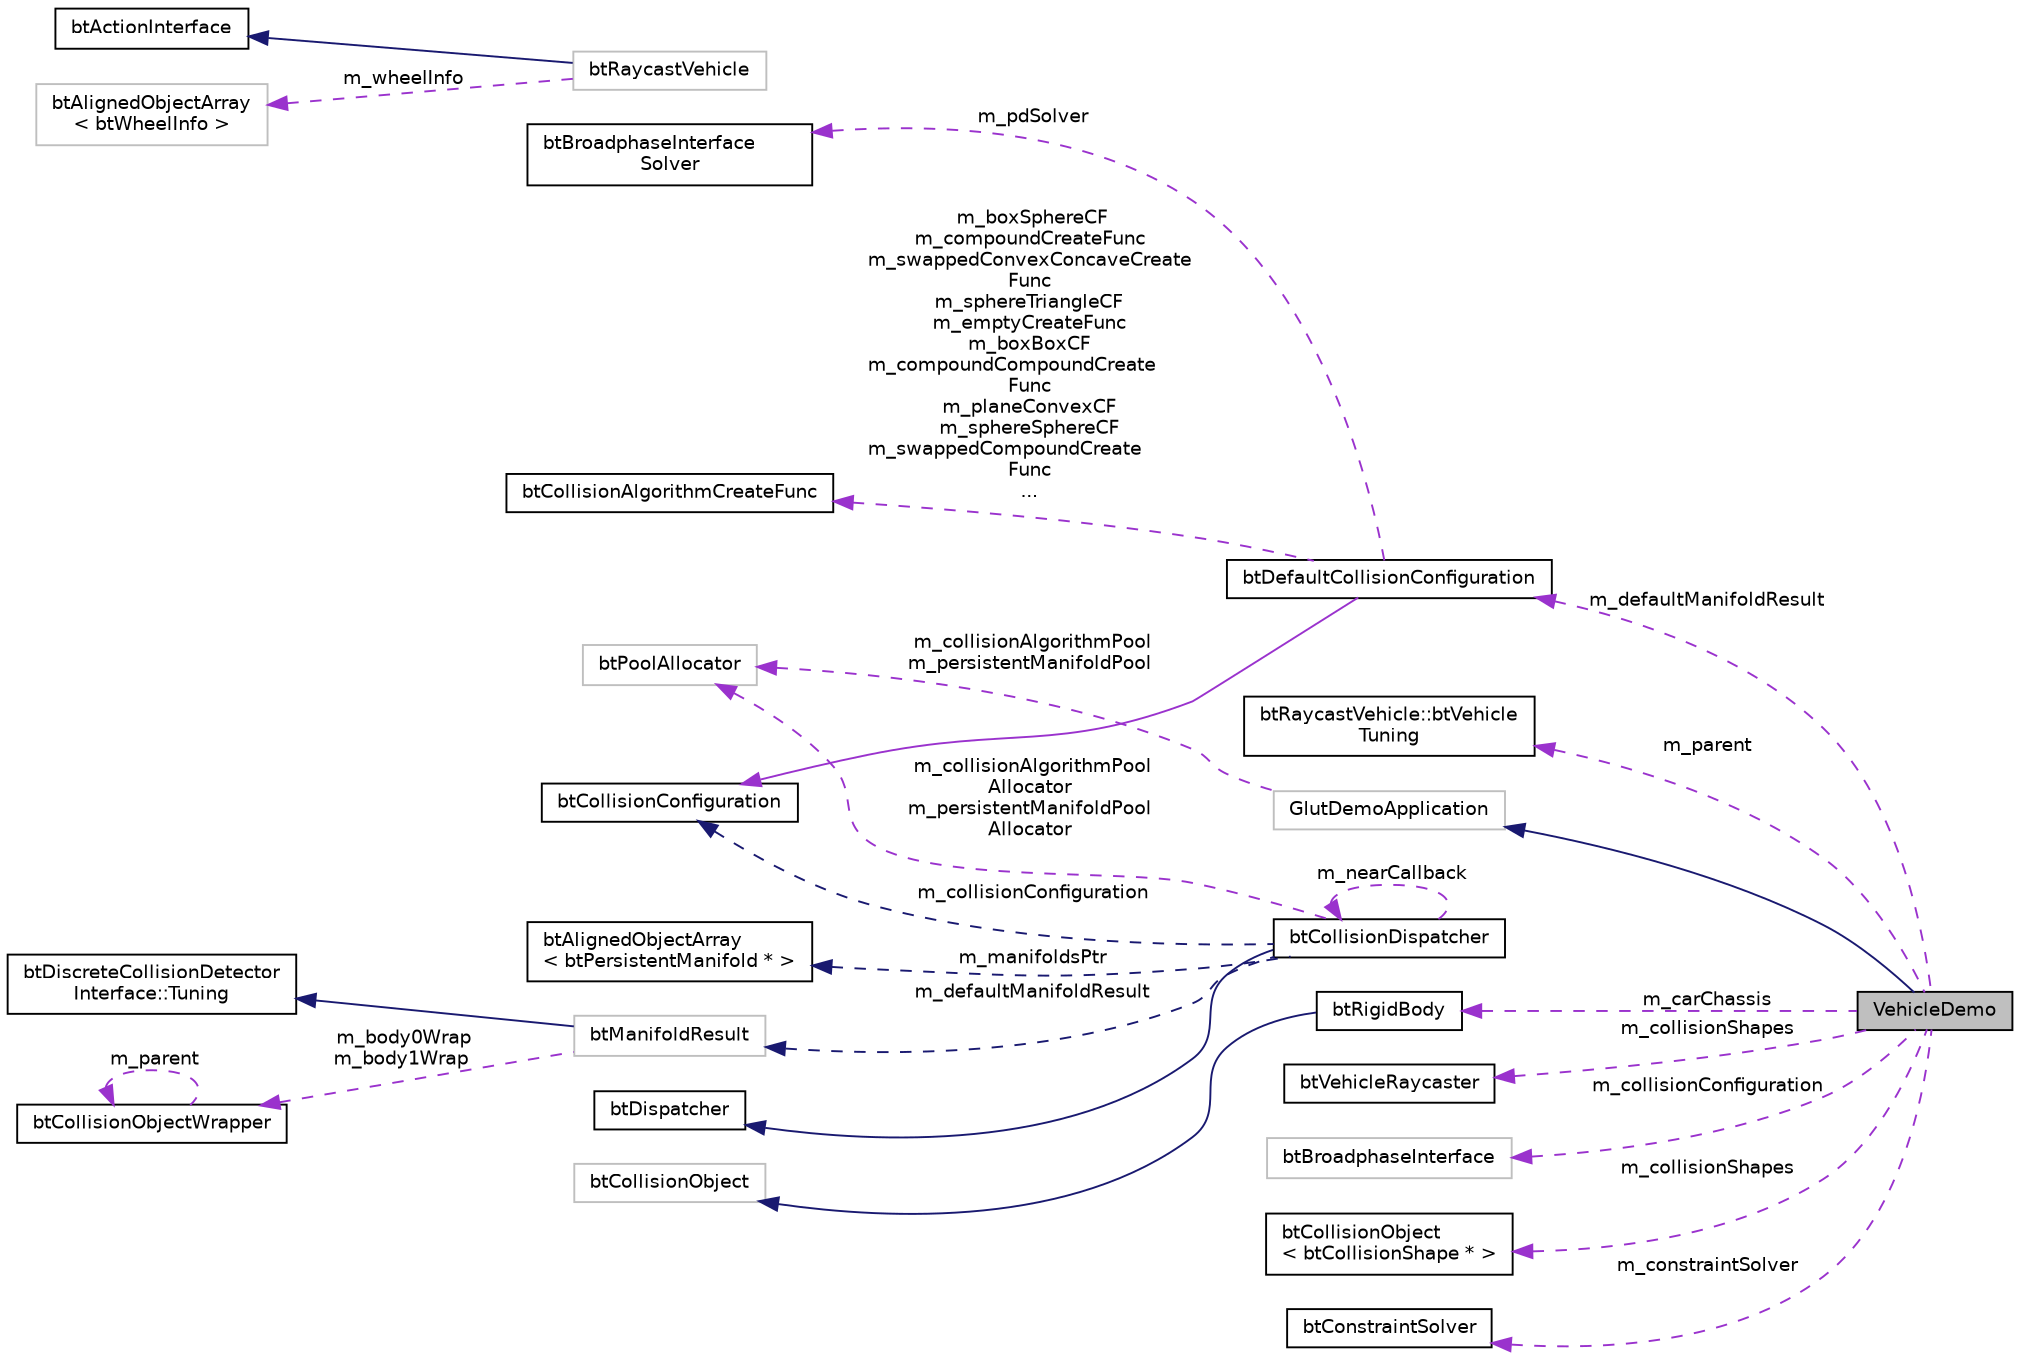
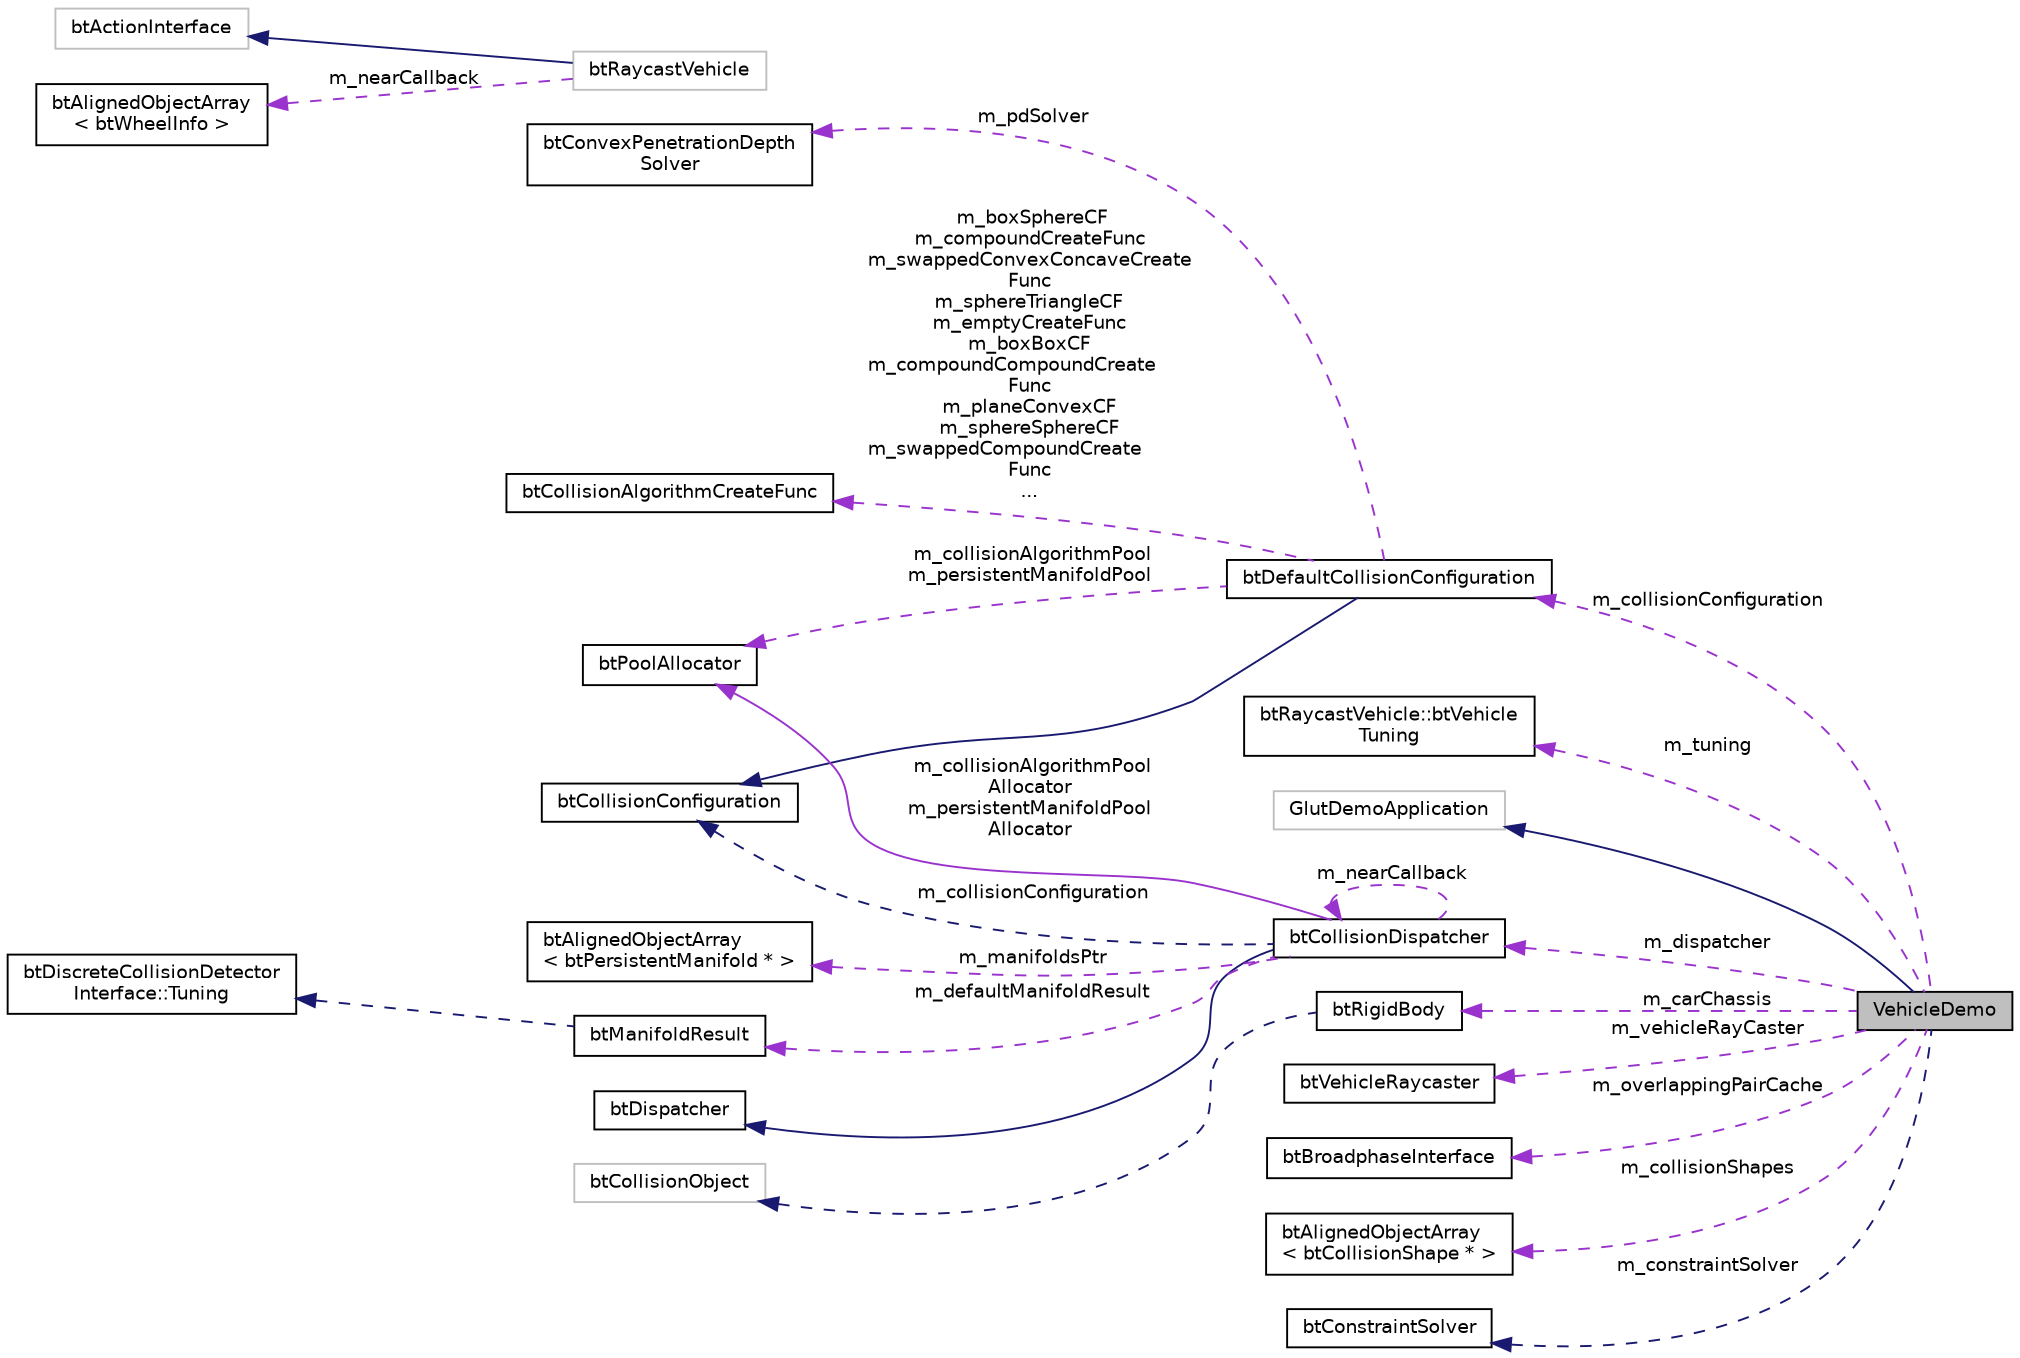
node "btActionInterface": color black -> grey75
edge "btRaycastVehicle" -> "btAlignedObjectArray < btWheelInfo >": label " m_wheelInfo" -> " m_nearCallback"
node "btAlignedObjectArray < btWheelInfo >": color grey75 -> black
node "btBroadphaseInterface Solver": label "btBroadphaseInterface Solver" -> "btConvexPenetrationDepth Solver"
edge "VehicleDemo" -> "btDefaultCollisionConfiguration": label " m_defaultManifoldResult" -> " m_collisionConfiguration"
node "btPoolAllocator": color grey75 -> black
edge "GlutDemoApplication" -> "btPoolAllocator": now "btDefaultCollisionConfiguration" -> "btPoolAllocator"
edge "btDefaultCollisionConfiguration" -> "btCollisionConfiguration": color darkorchid3 -> midnightblue
edge "VehicleDemo" -> "btRaycastVehicle::btVehicle Tuning": label " m_parent" -> " m_tuning"
edge "btCollisionDispatcher" -> "btPoolAllocator": style dashed -> solid
edge "VehicleDemo" -> "btCollisionDispatcher": added, label "m_dispatcher"
edge "btCollisionDispatcher" -> "btAlignedObjectArray < btPersistentManifold * >": color midnightblue -> darkorchid3
edge "btManifoldResult" -> "btDiscreteCollisionDetector Interface::Tuning": style solid -> dashed
edge "VehicleDemo" -> "btVehicleRaycaster": label " m_collisionShapes" -> " m_vehicleRayCaster"
node "btManifoldResult": color grey75 -> black
edge "btCollisionDispatcher" -> "btManifoldResult": color midnightblue -> darkorchid3
edge "VehicleDemo" -> "btBroadphaseInterface": label " m_collisionConfiguration" -> " m_overlappingPairCache"
node "btCollisionObjectWrapper": removed
node "btBroadphaseInterface": color grey75 -> black
edge "btRigidBody" -> "btCollisionObject": style solid -> dashed
node "btCollisionObject < btCollisionShape * >": label "btCollisionObject < btCollisionShape * >" -> "btAlignedObjectArray < btCollisionShape * >"
edge "VehicleDemo" -> "btConstraintSolver": color darkorchid3 -> midnightblue
